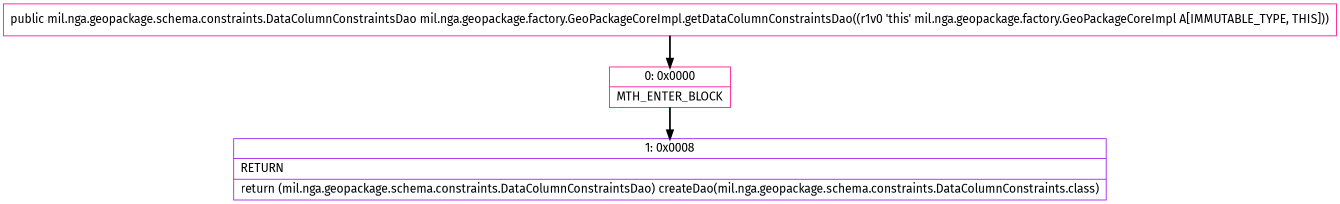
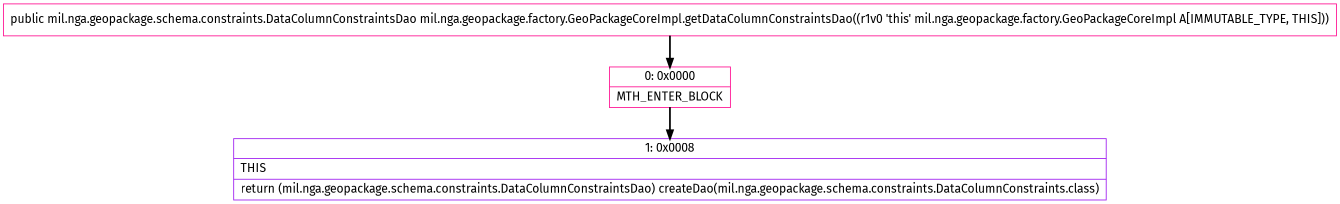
node "1: 0x0008": text "RETURN" -> "THIS"
